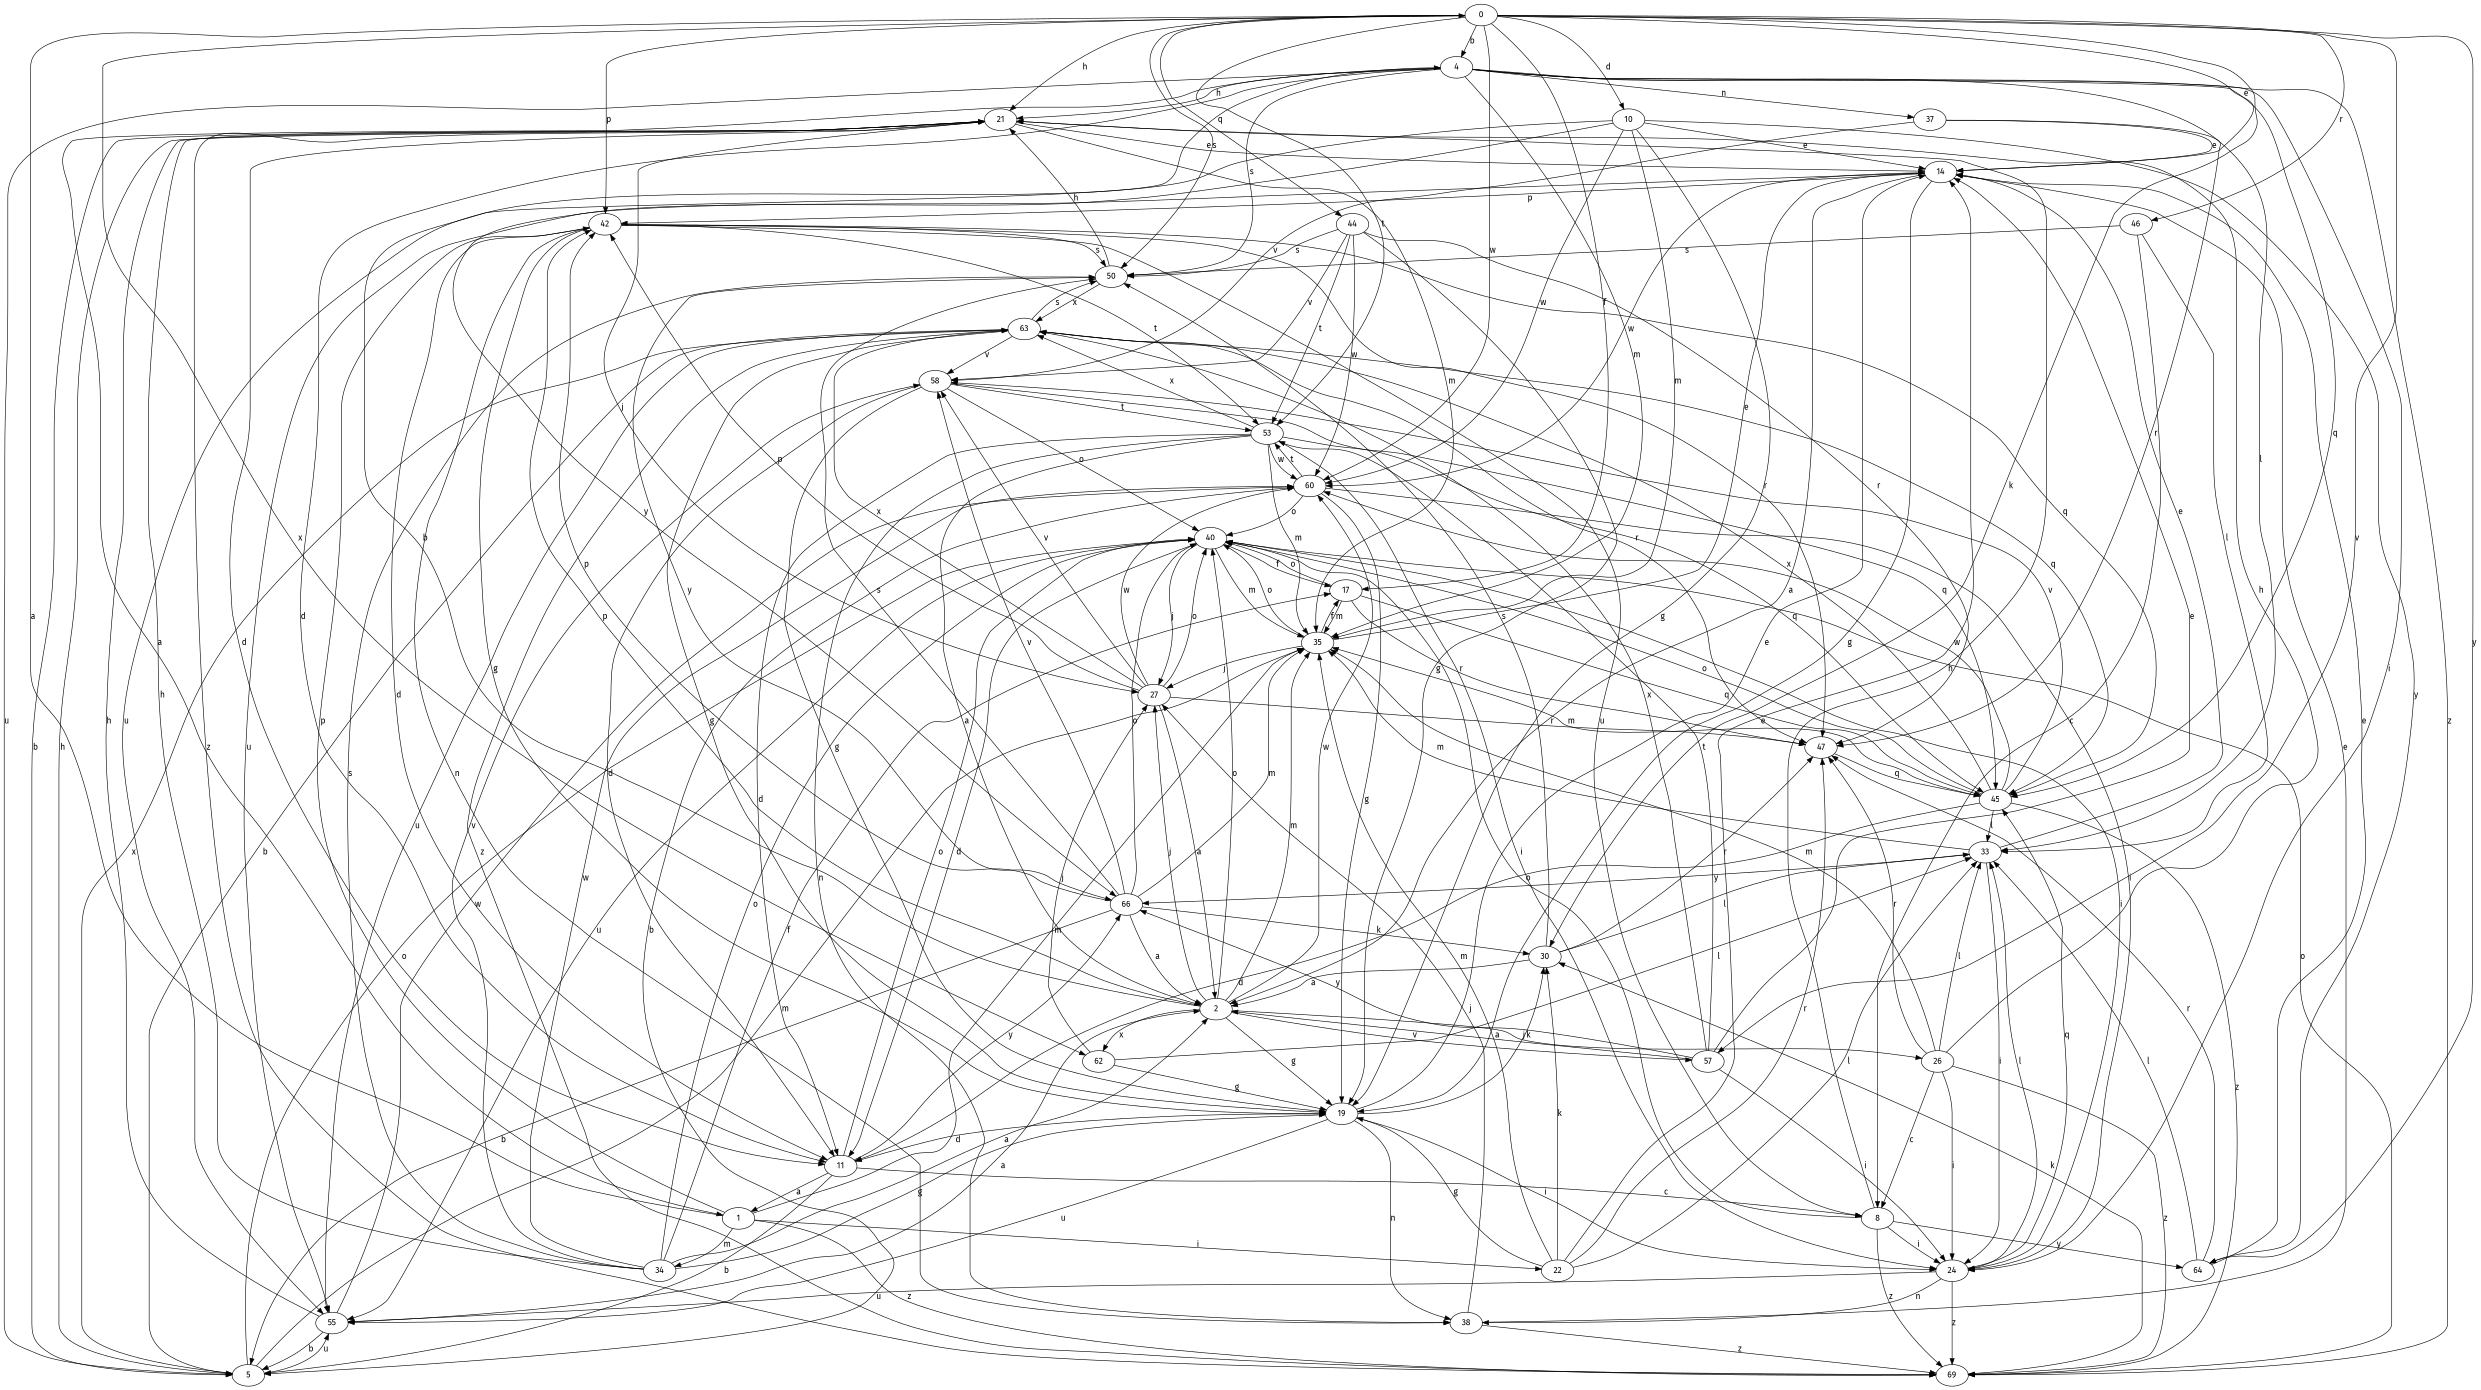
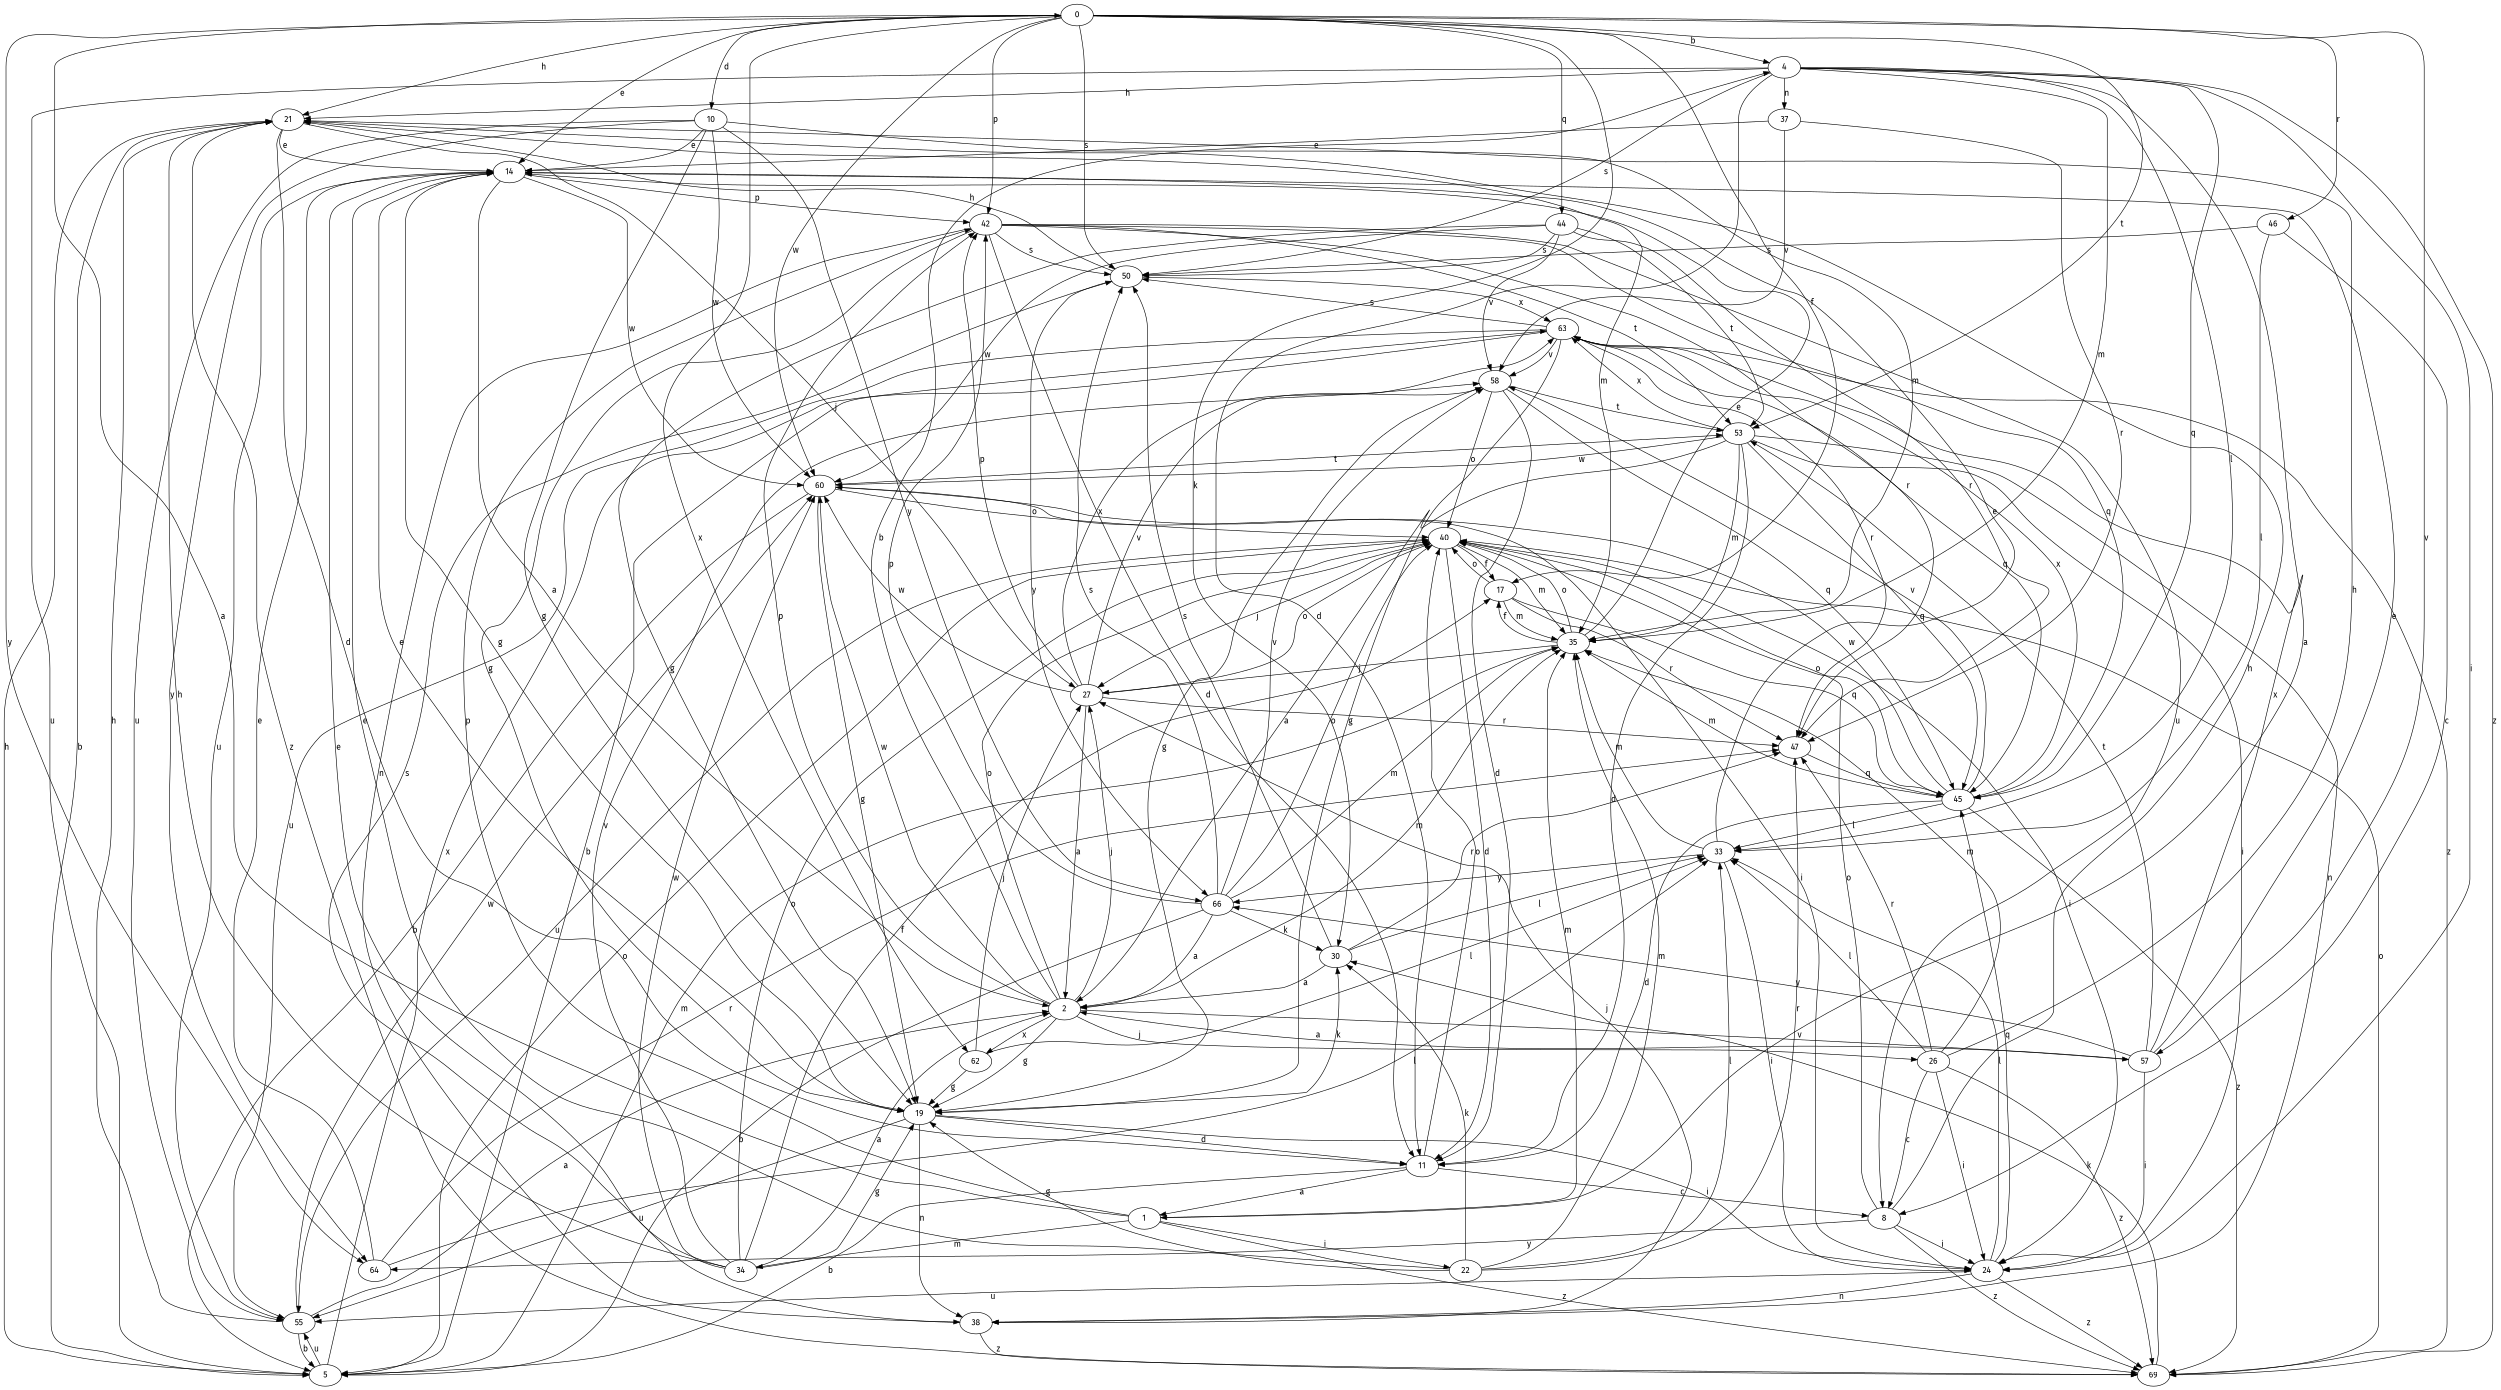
edge "11" -> "66": removed, label "y"
